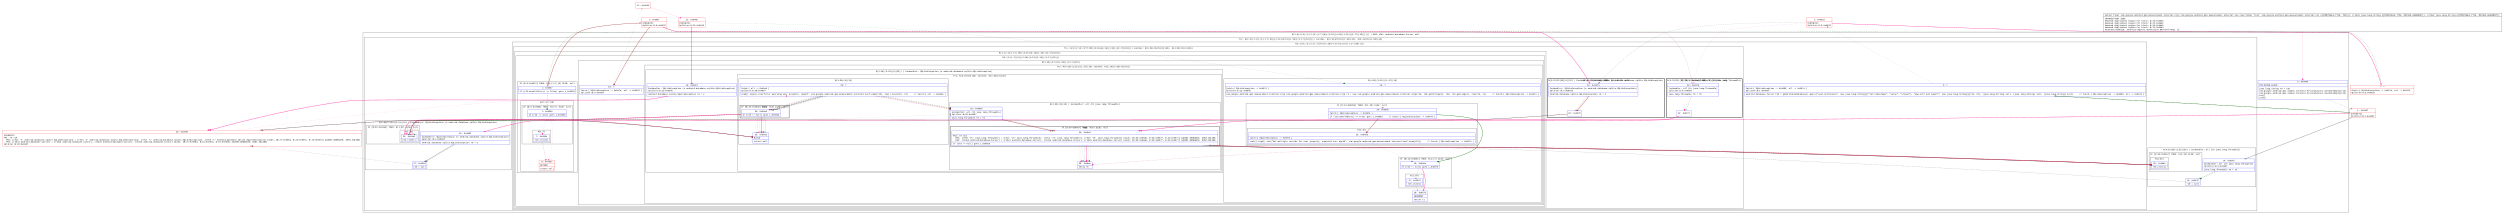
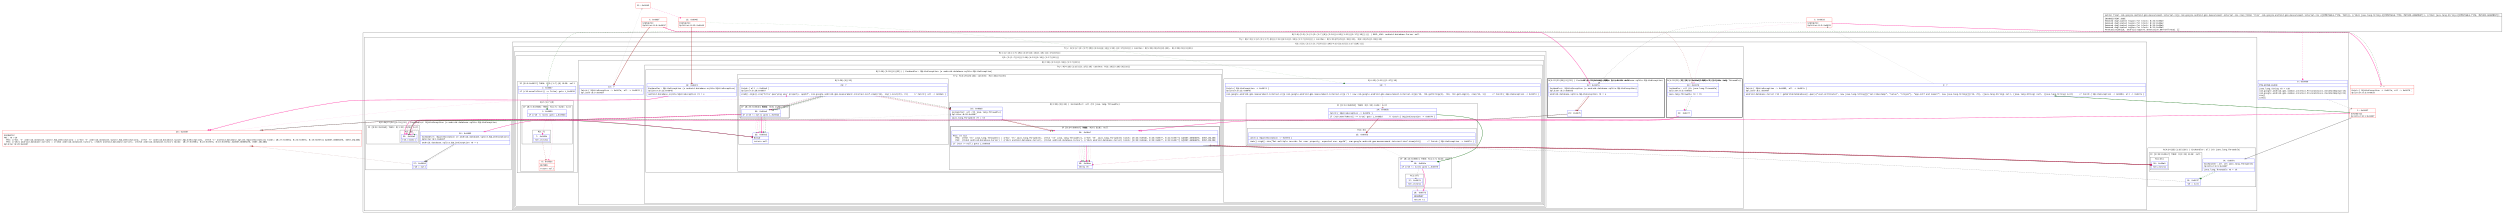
edge "5: 0x0037" -> "9: 0x003f": removed
